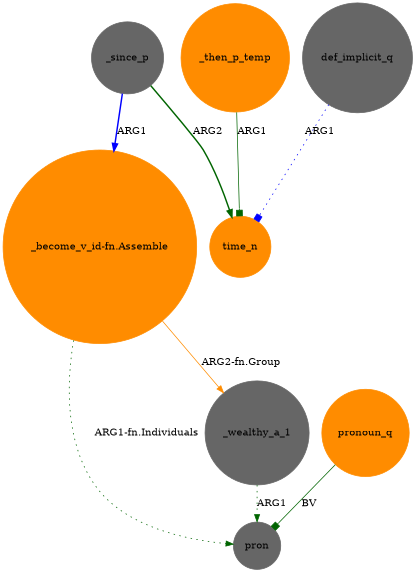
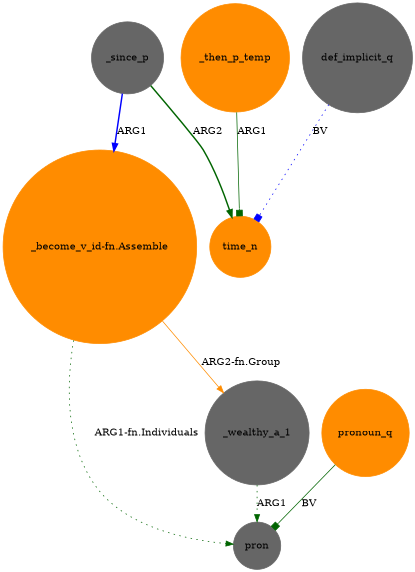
edge "def_implicit_q" -> "time_n": label "ARG1" -> "BV"
